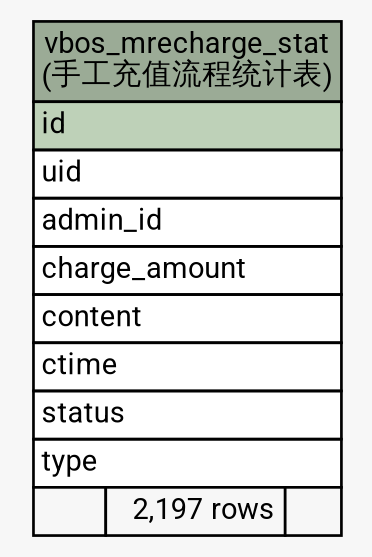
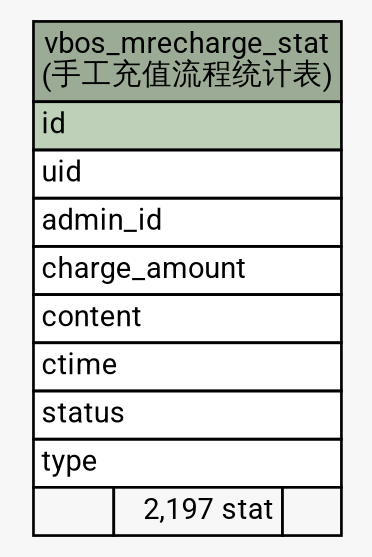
node "vbos_mrecharge_stat": text "2,197 rows" -> "2,197 stat"
